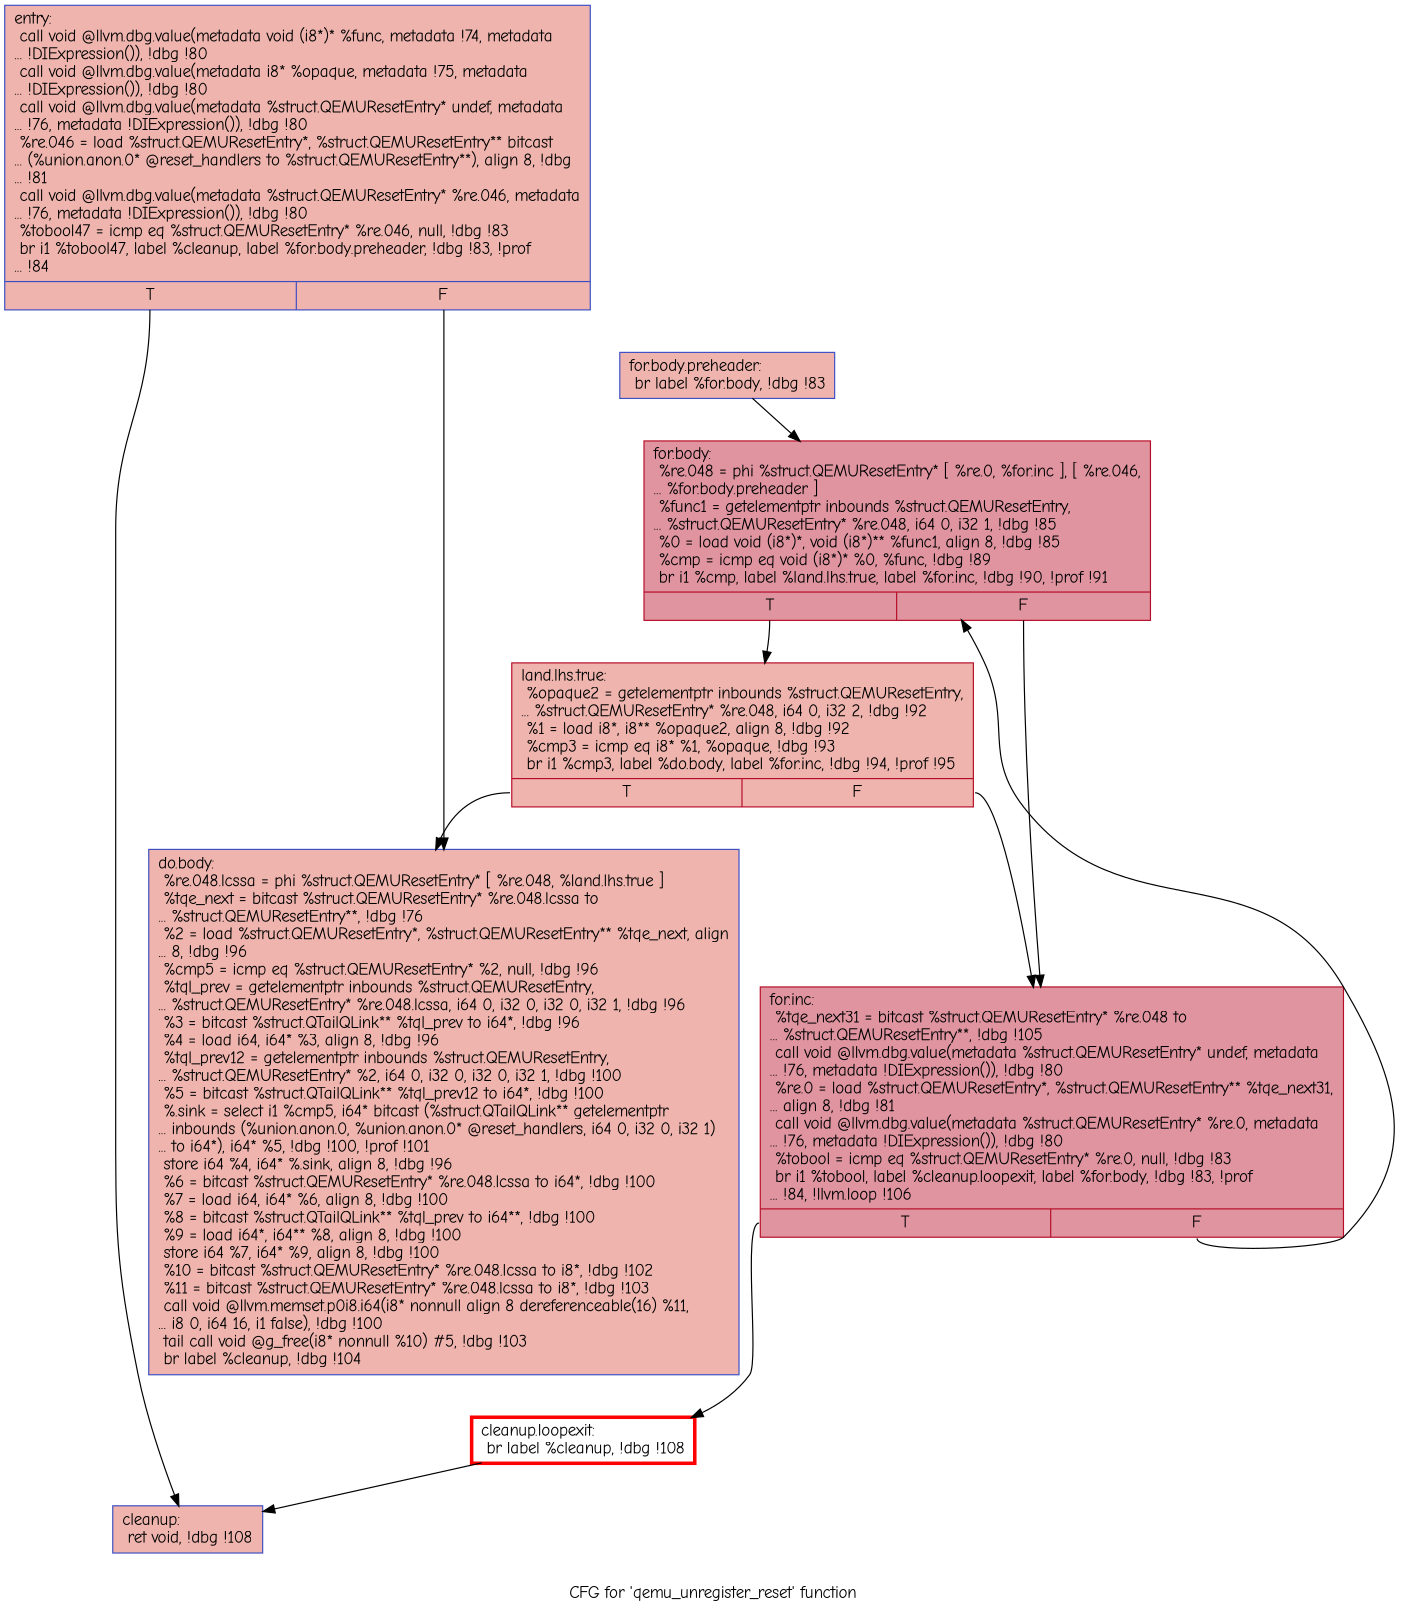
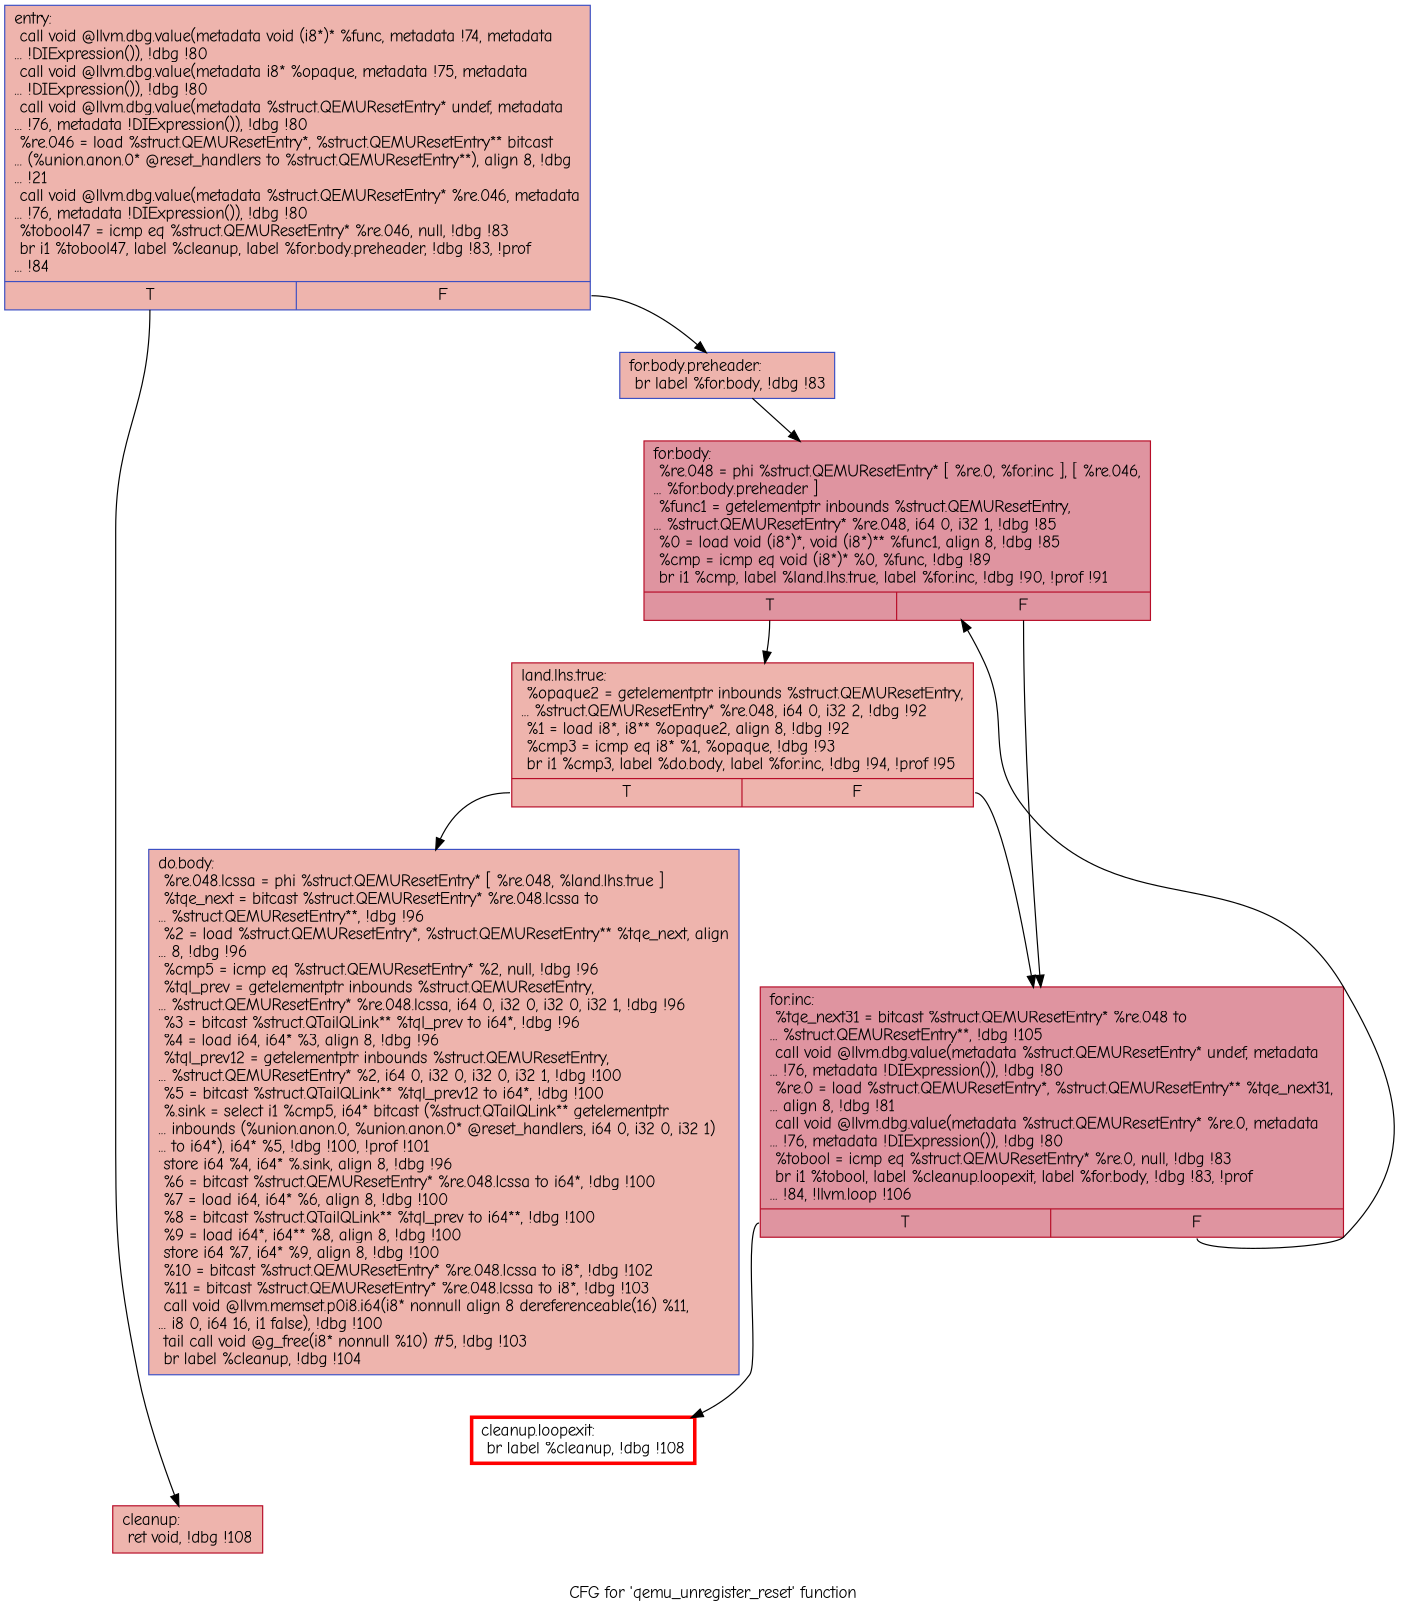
node "entry:": text "... !81" -> "... !21"
edge "entry:" -> "do.body:": now "entry:" -> "for.body.preheader:"
node "do.body:": text "... %struct.QEMUResetEntry**, !dbg !76" -> "... %struct.QEMUResetEntry**, !dbg !96"
edge "cleanup.loopexit:" -> "cleanup:": removed
node "cleanup:": color #3d50c3ff -> #b70d28ff
